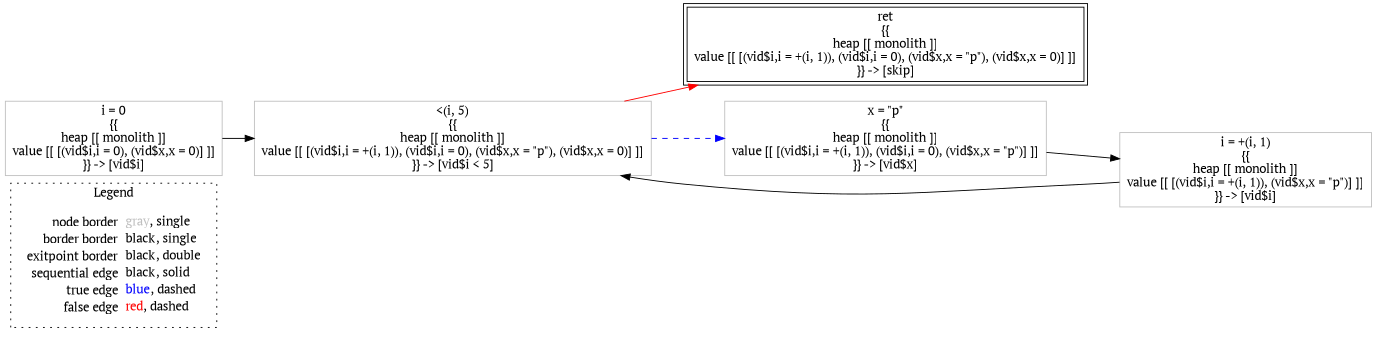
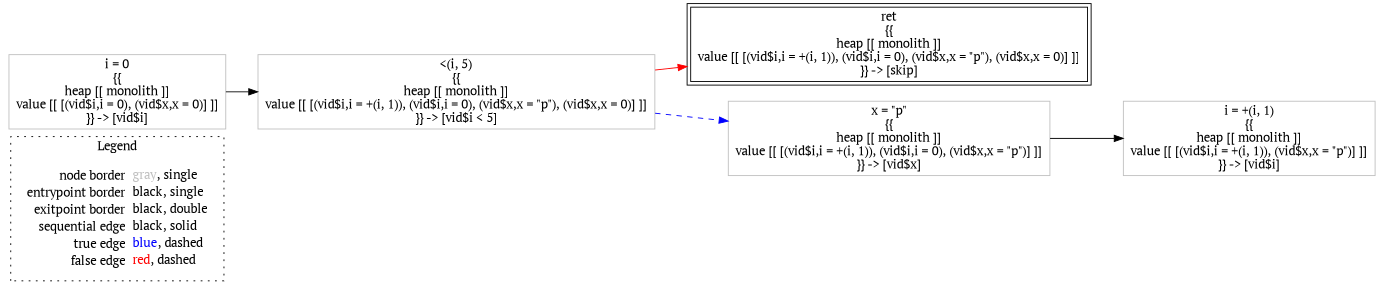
edge "i = +(i, 1)" -> "<(i, 5)": removed
node "node border": text "border border" -> "entrypoint border"
